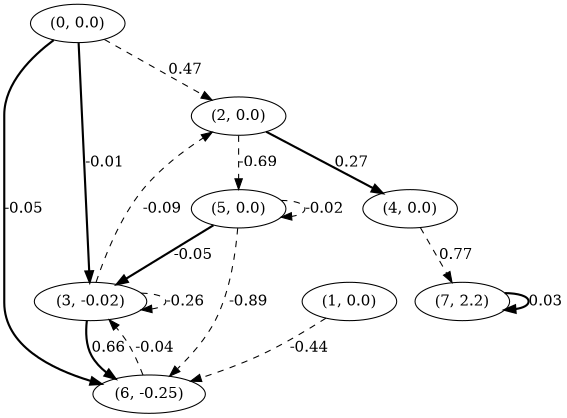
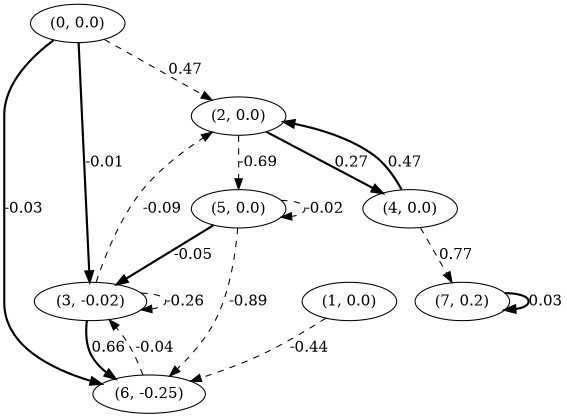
edge "(4, 0.0)" -> "(2, 0.0)": added, label "0.47"
edge "(0, 0.0)" -> "(6, -0.25)": label "-0.05" -> "-0.03"
node "(7, 2.2)": label "(7, 2.2)" -> "(7, 0.2)"
